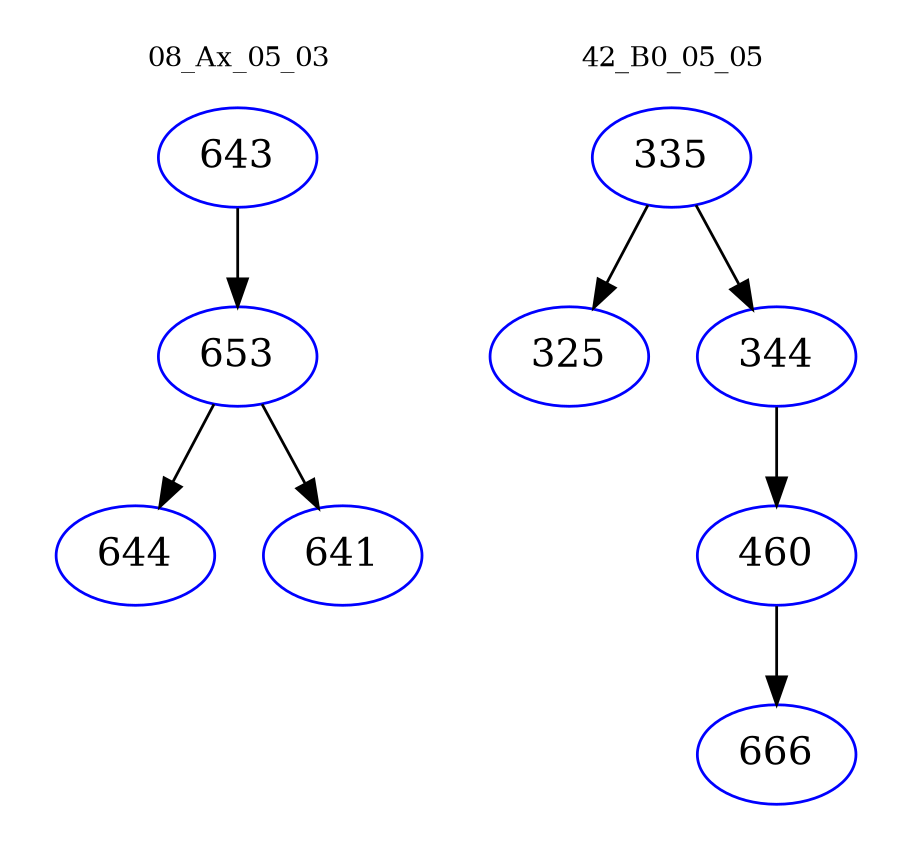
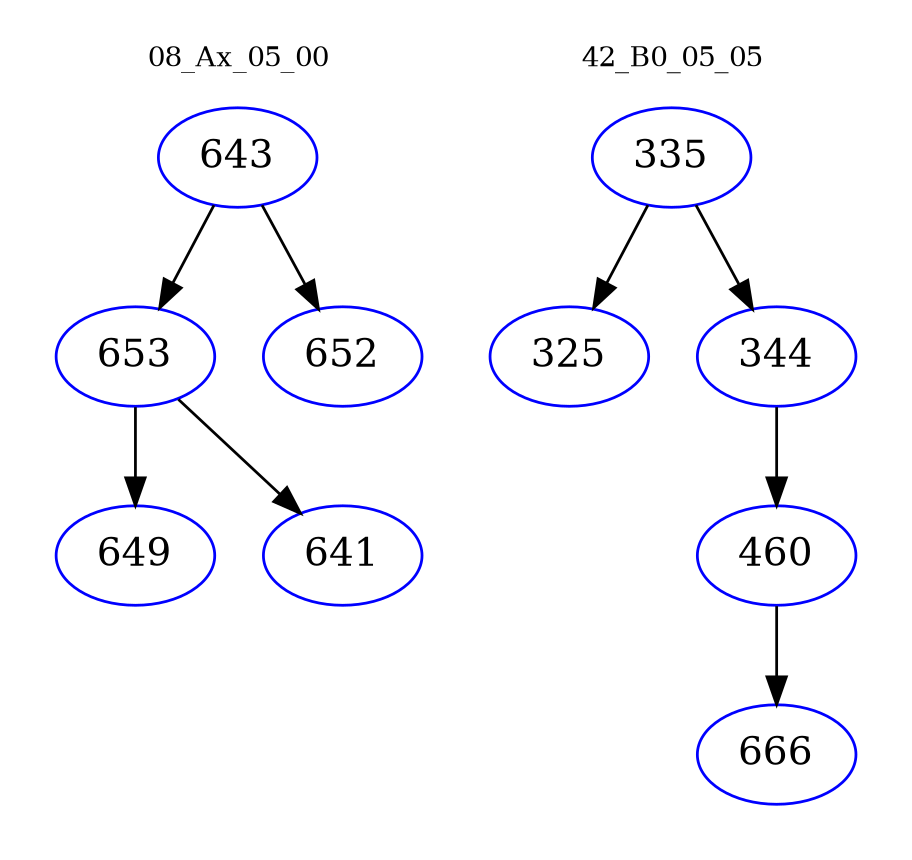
cluster "08_Ax_05_03": label "08_Ax_05_03" -> "08_Ax_05_00"
node "652": added
node "644": label "644" -> "649"
